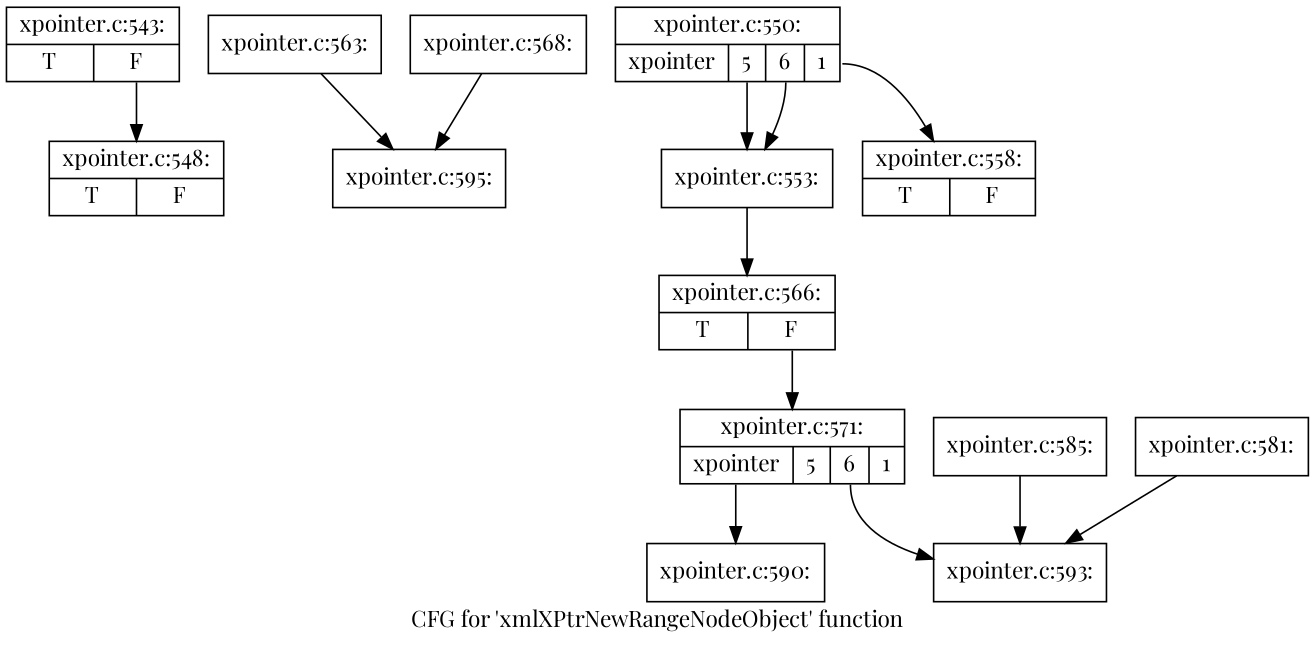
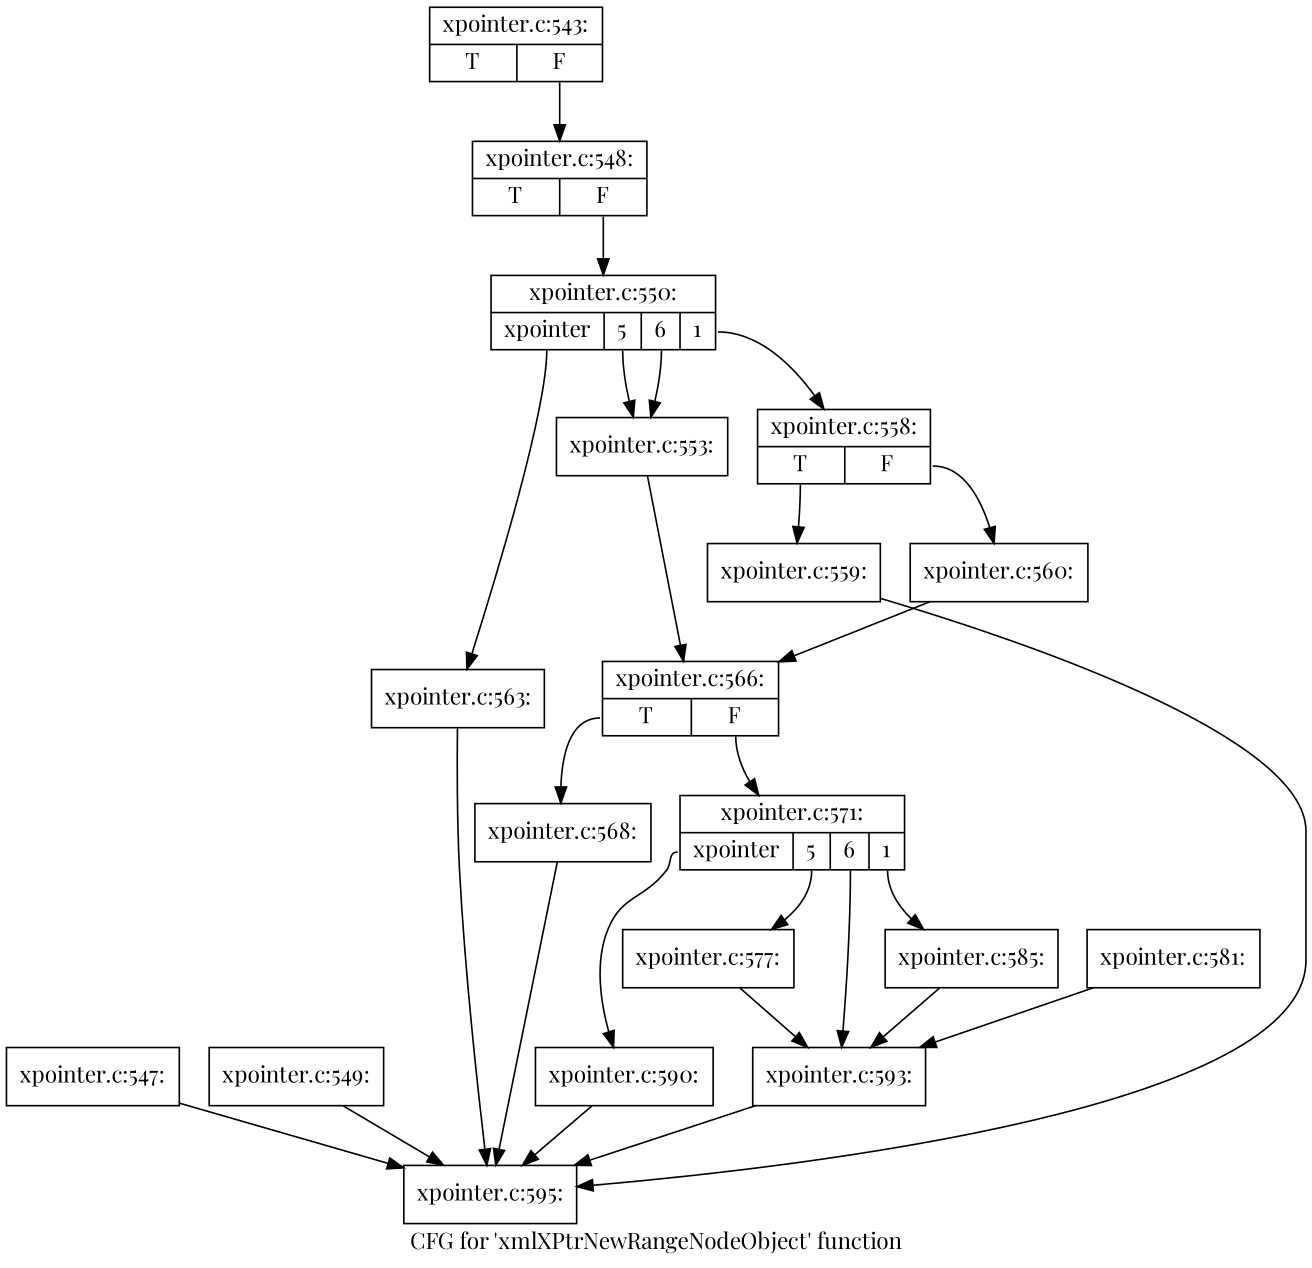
edge "xpointer.c:548:" -> "xpointer.c:550:": added
edge "xpointer.c:550:" -> "xpointer.c:563:": added
node "xpointer.c:559:": added
node "xpointer.c:560:": added
edge "xpointer.c:566:" -> "xpointer.c:568:": added
edge "xpointer.c:571:" -> "xpointer.c:585:": added
node "xpointer.c:577:": added
node "xpointer.c:547:": added
node "xpointer.c:549:": added
edge "xpointer.c:590:" -> "xpointer.c:595:": added
edge "xpointer.c:593:" -> "xpointer.c:595:": added
